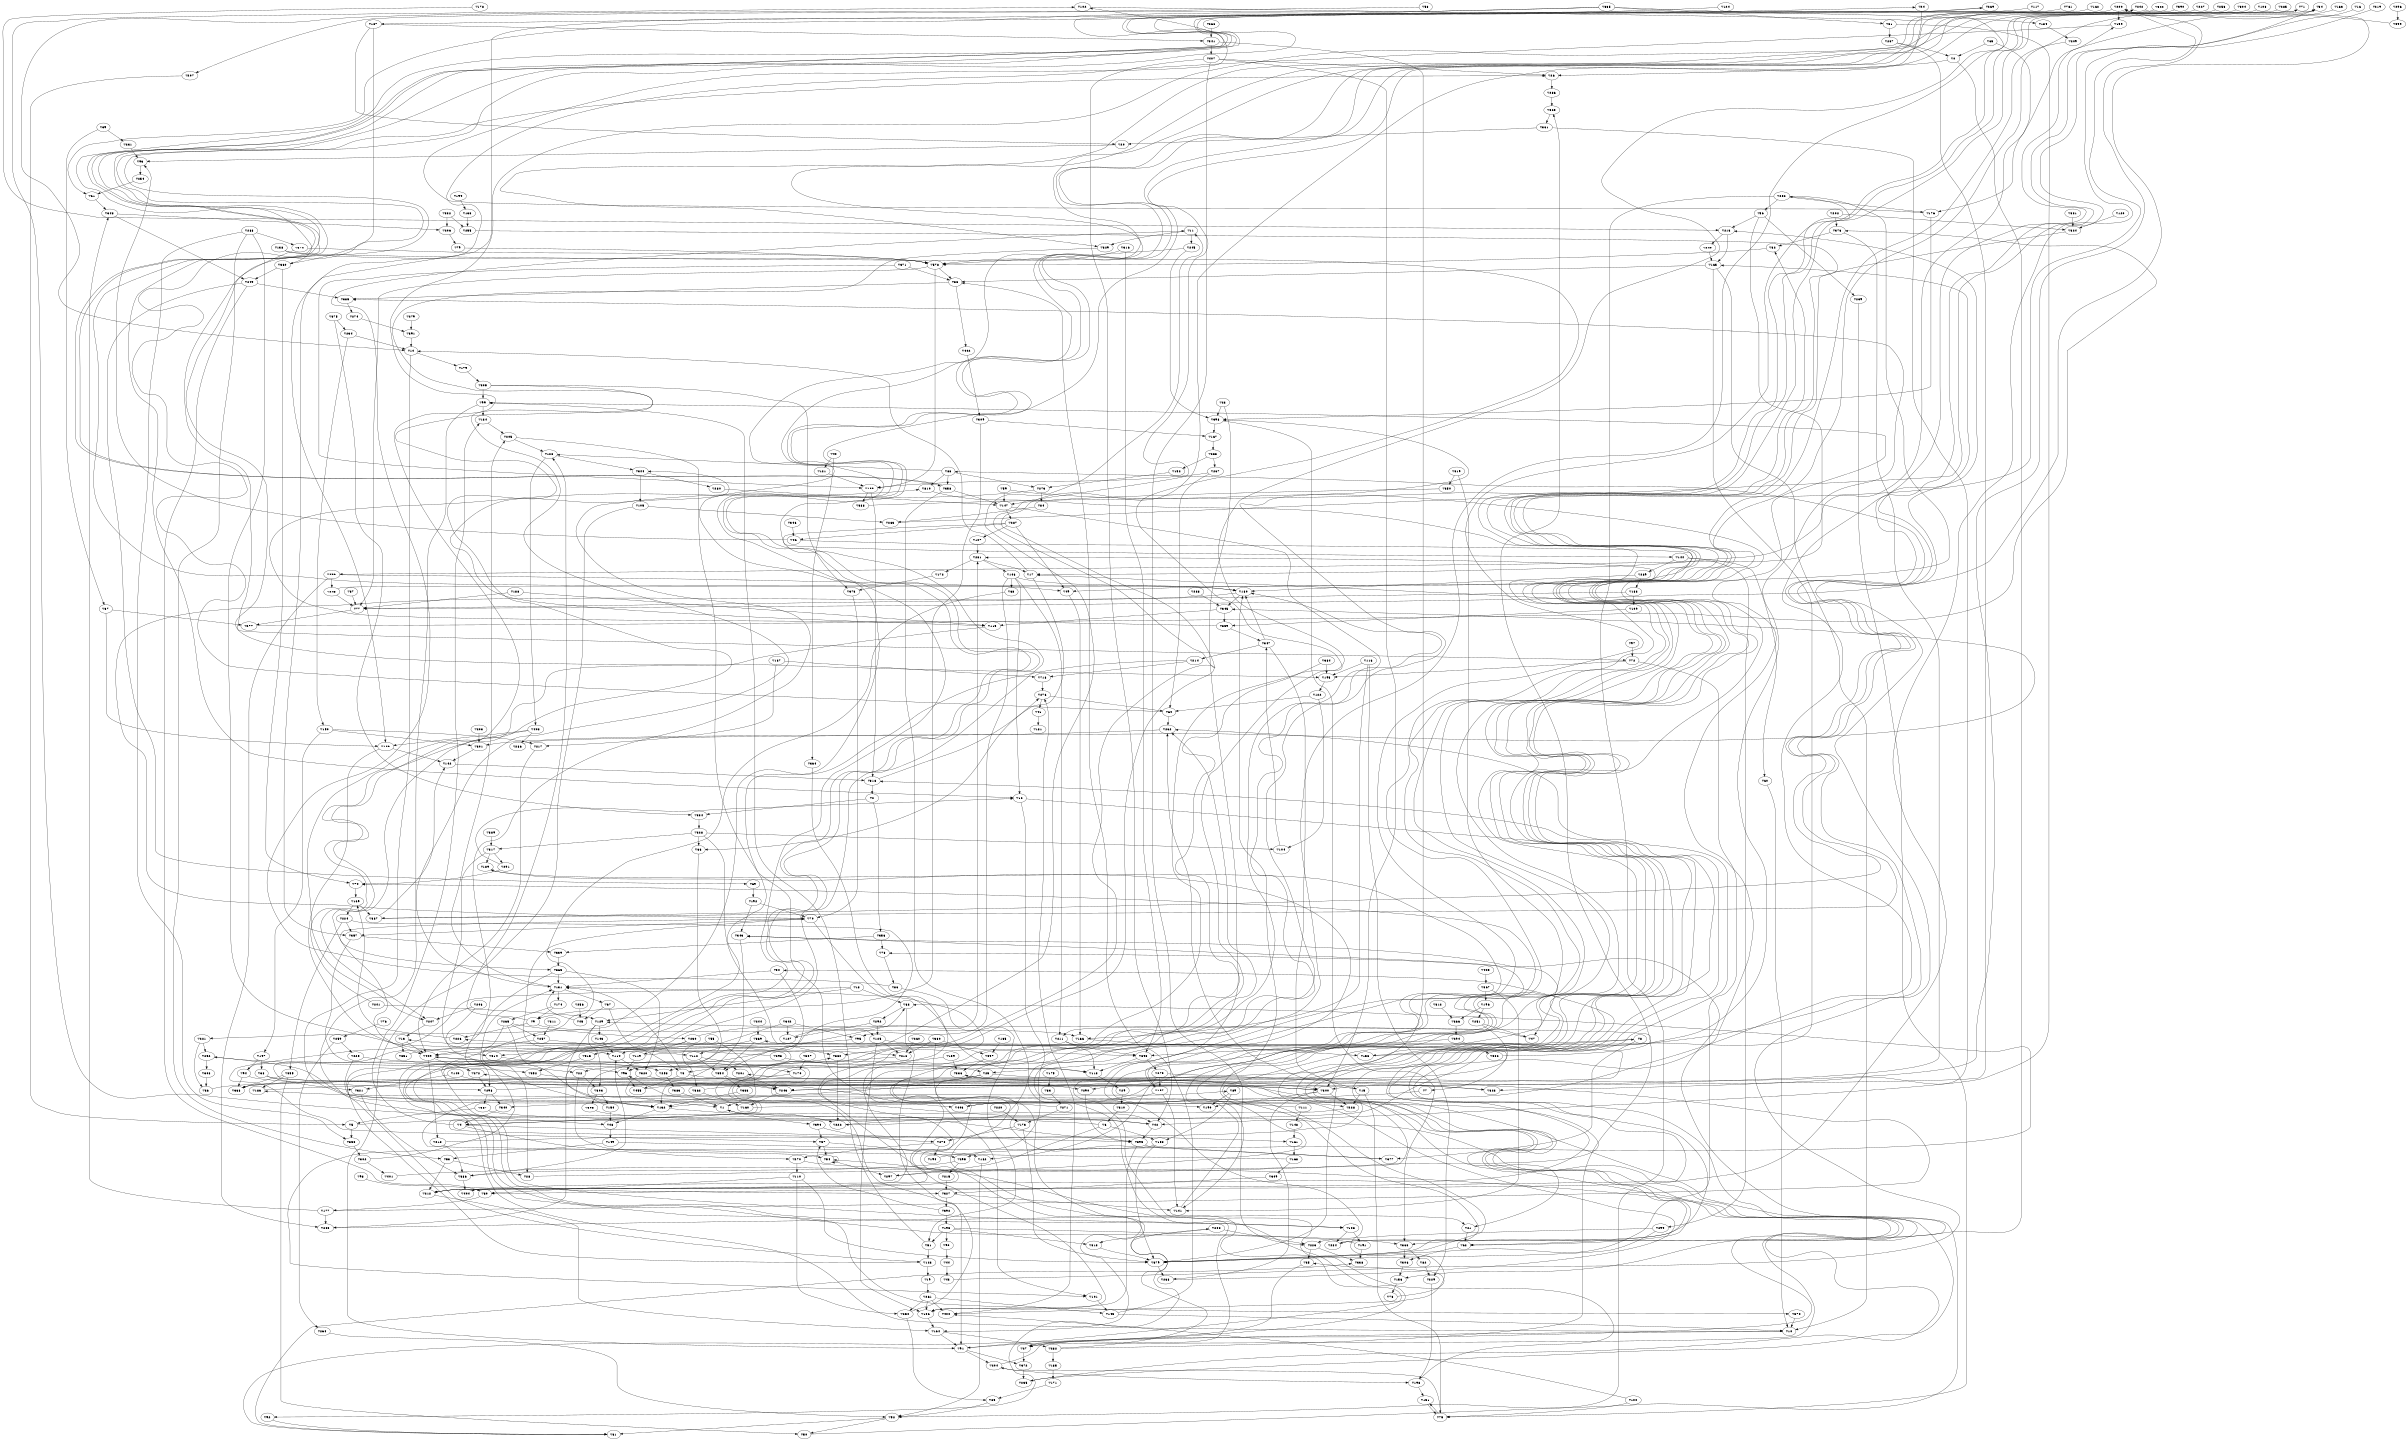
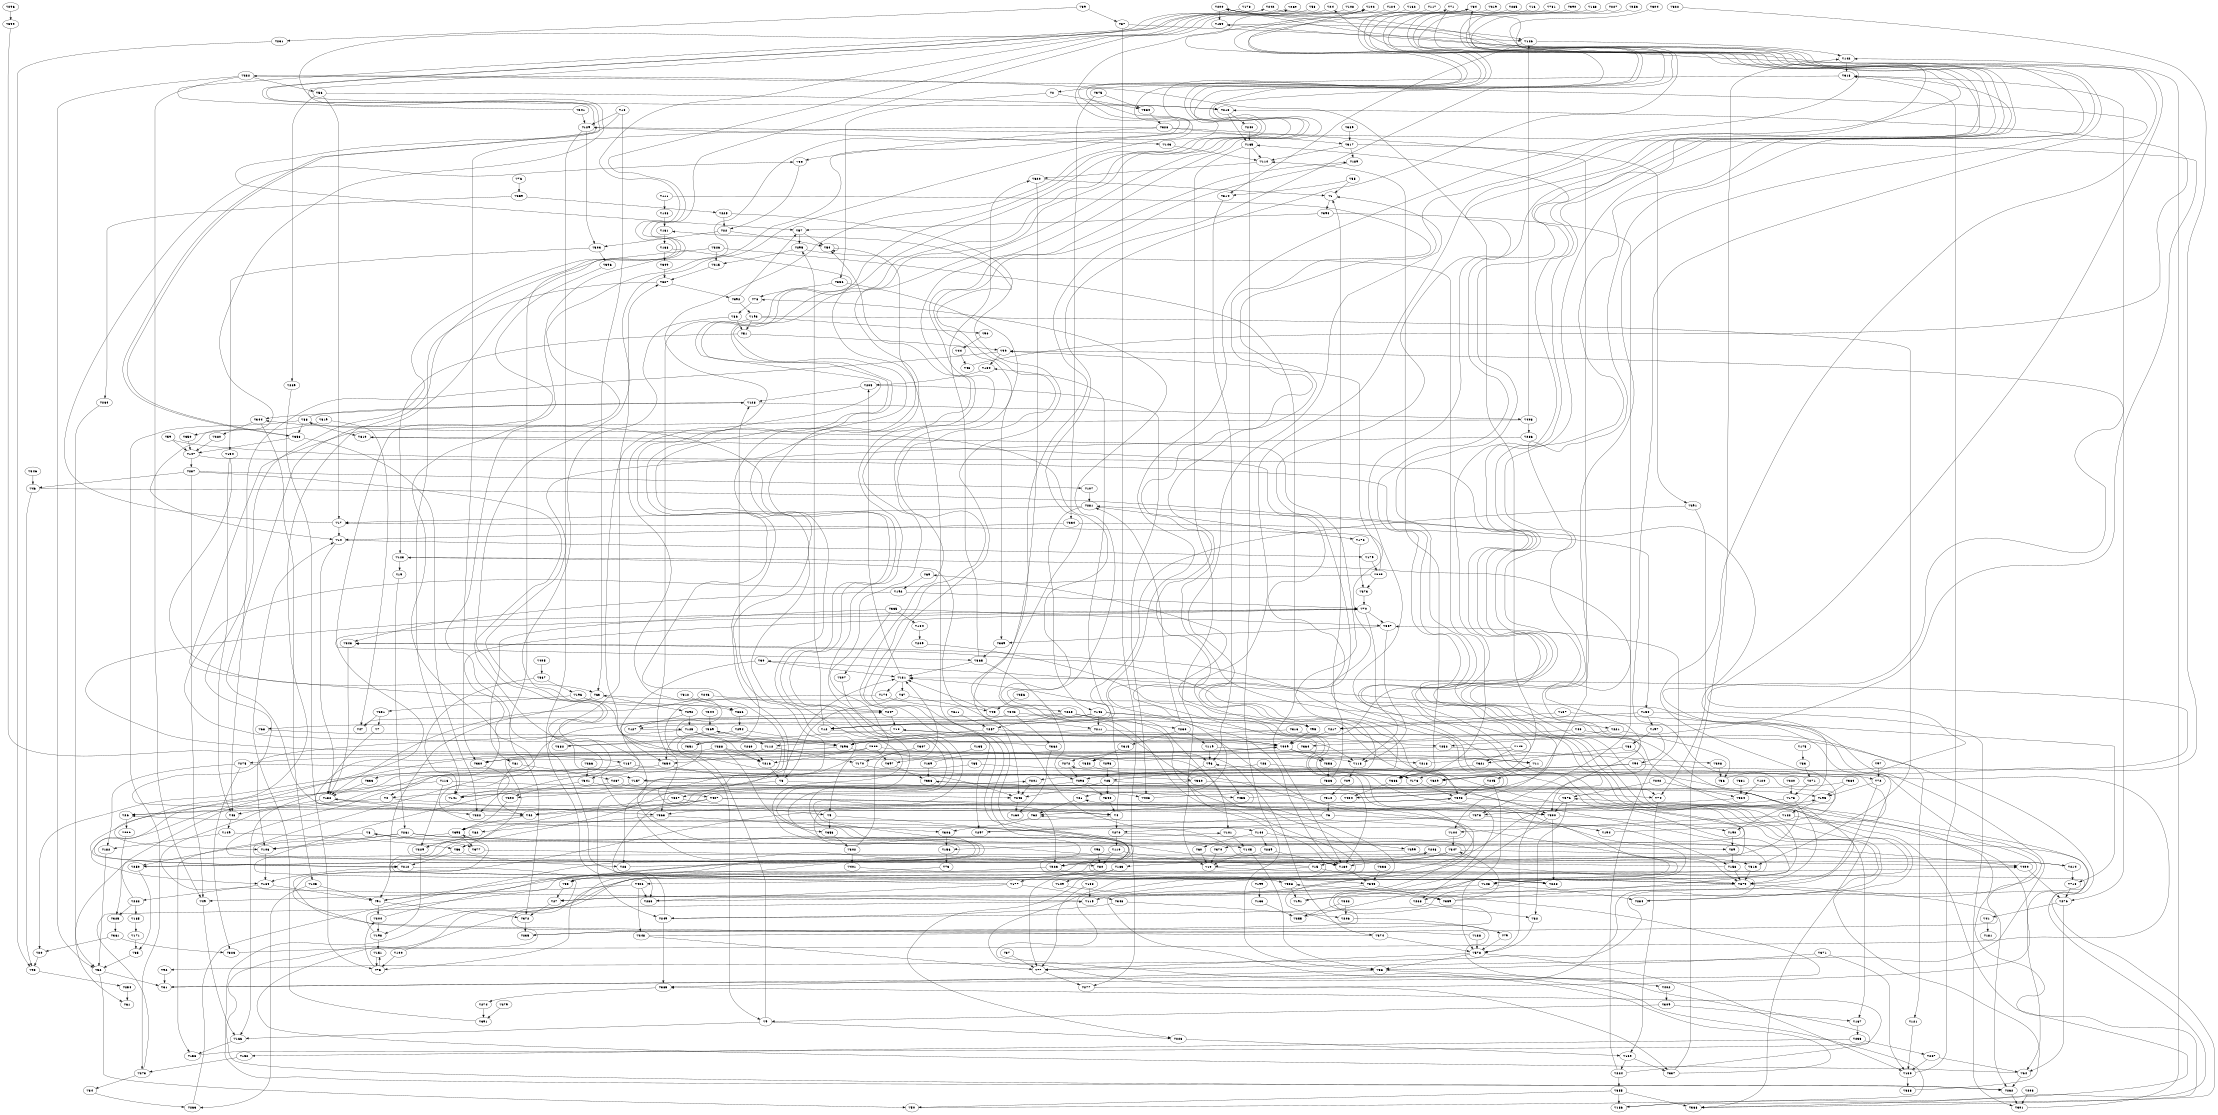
edge "v61" -> "v348": removed
node "v326": added
edge "v89" -> "v190": reversed
edge "v191" -> "v338": reversed
